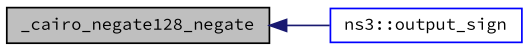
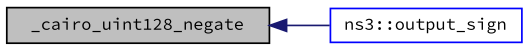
node "_cairo_negate128_negate": label "_cairo_negate128_negate" -> "_cairo_uint128_negate"
